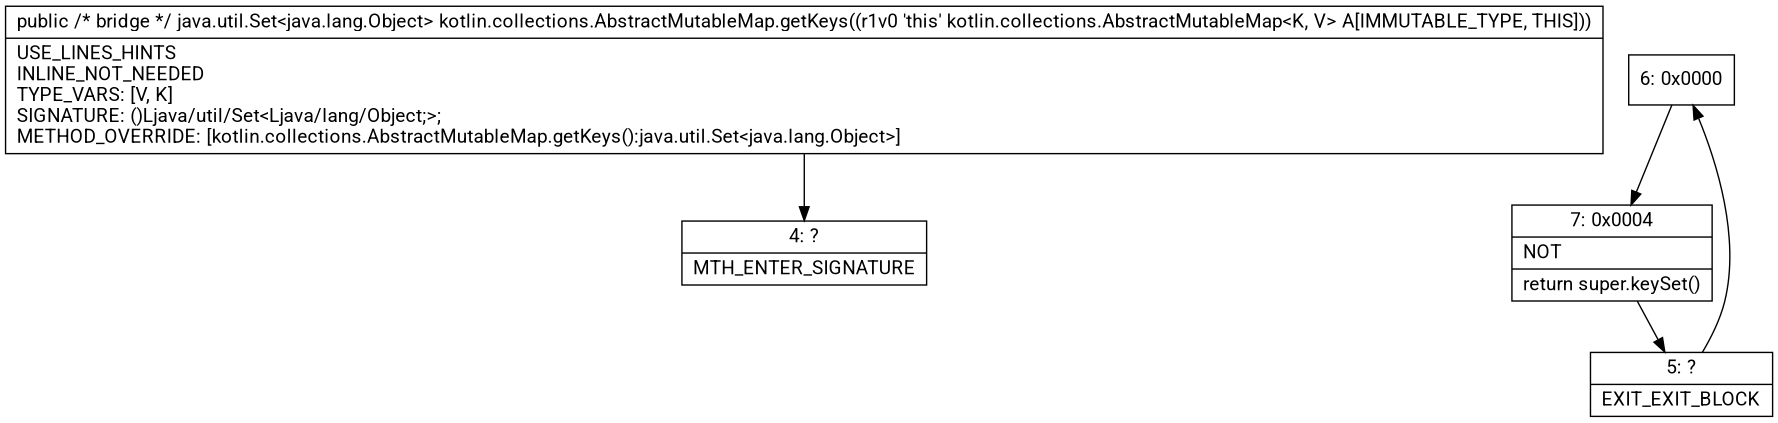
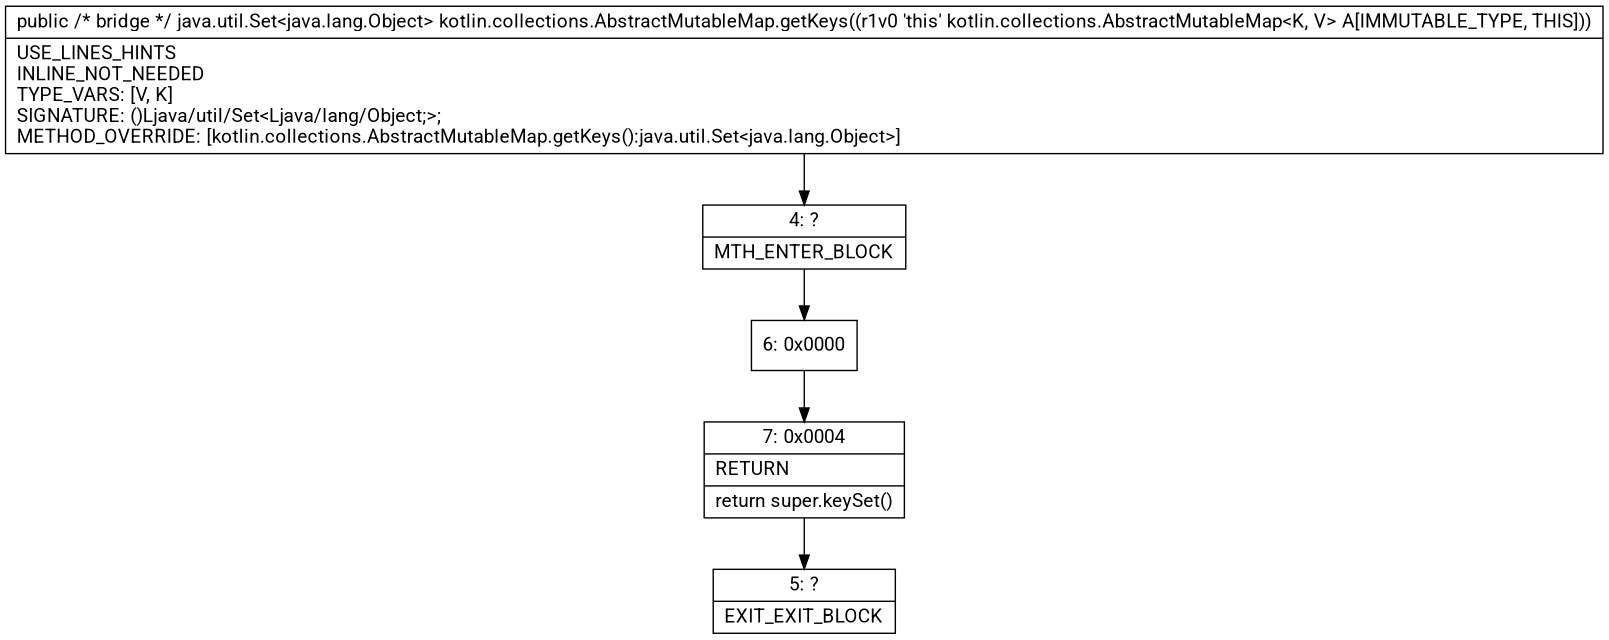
edge "5: ?" -> "6: 0x0000": now "4: ?" -> "6: 0x0000"
node "7: 0x0004": text "NOT" -> "RETURN"
node "4: ?": text "MTH_ENTER_SIGNATURE" -> "MTH_ENTER_BLOCK"
